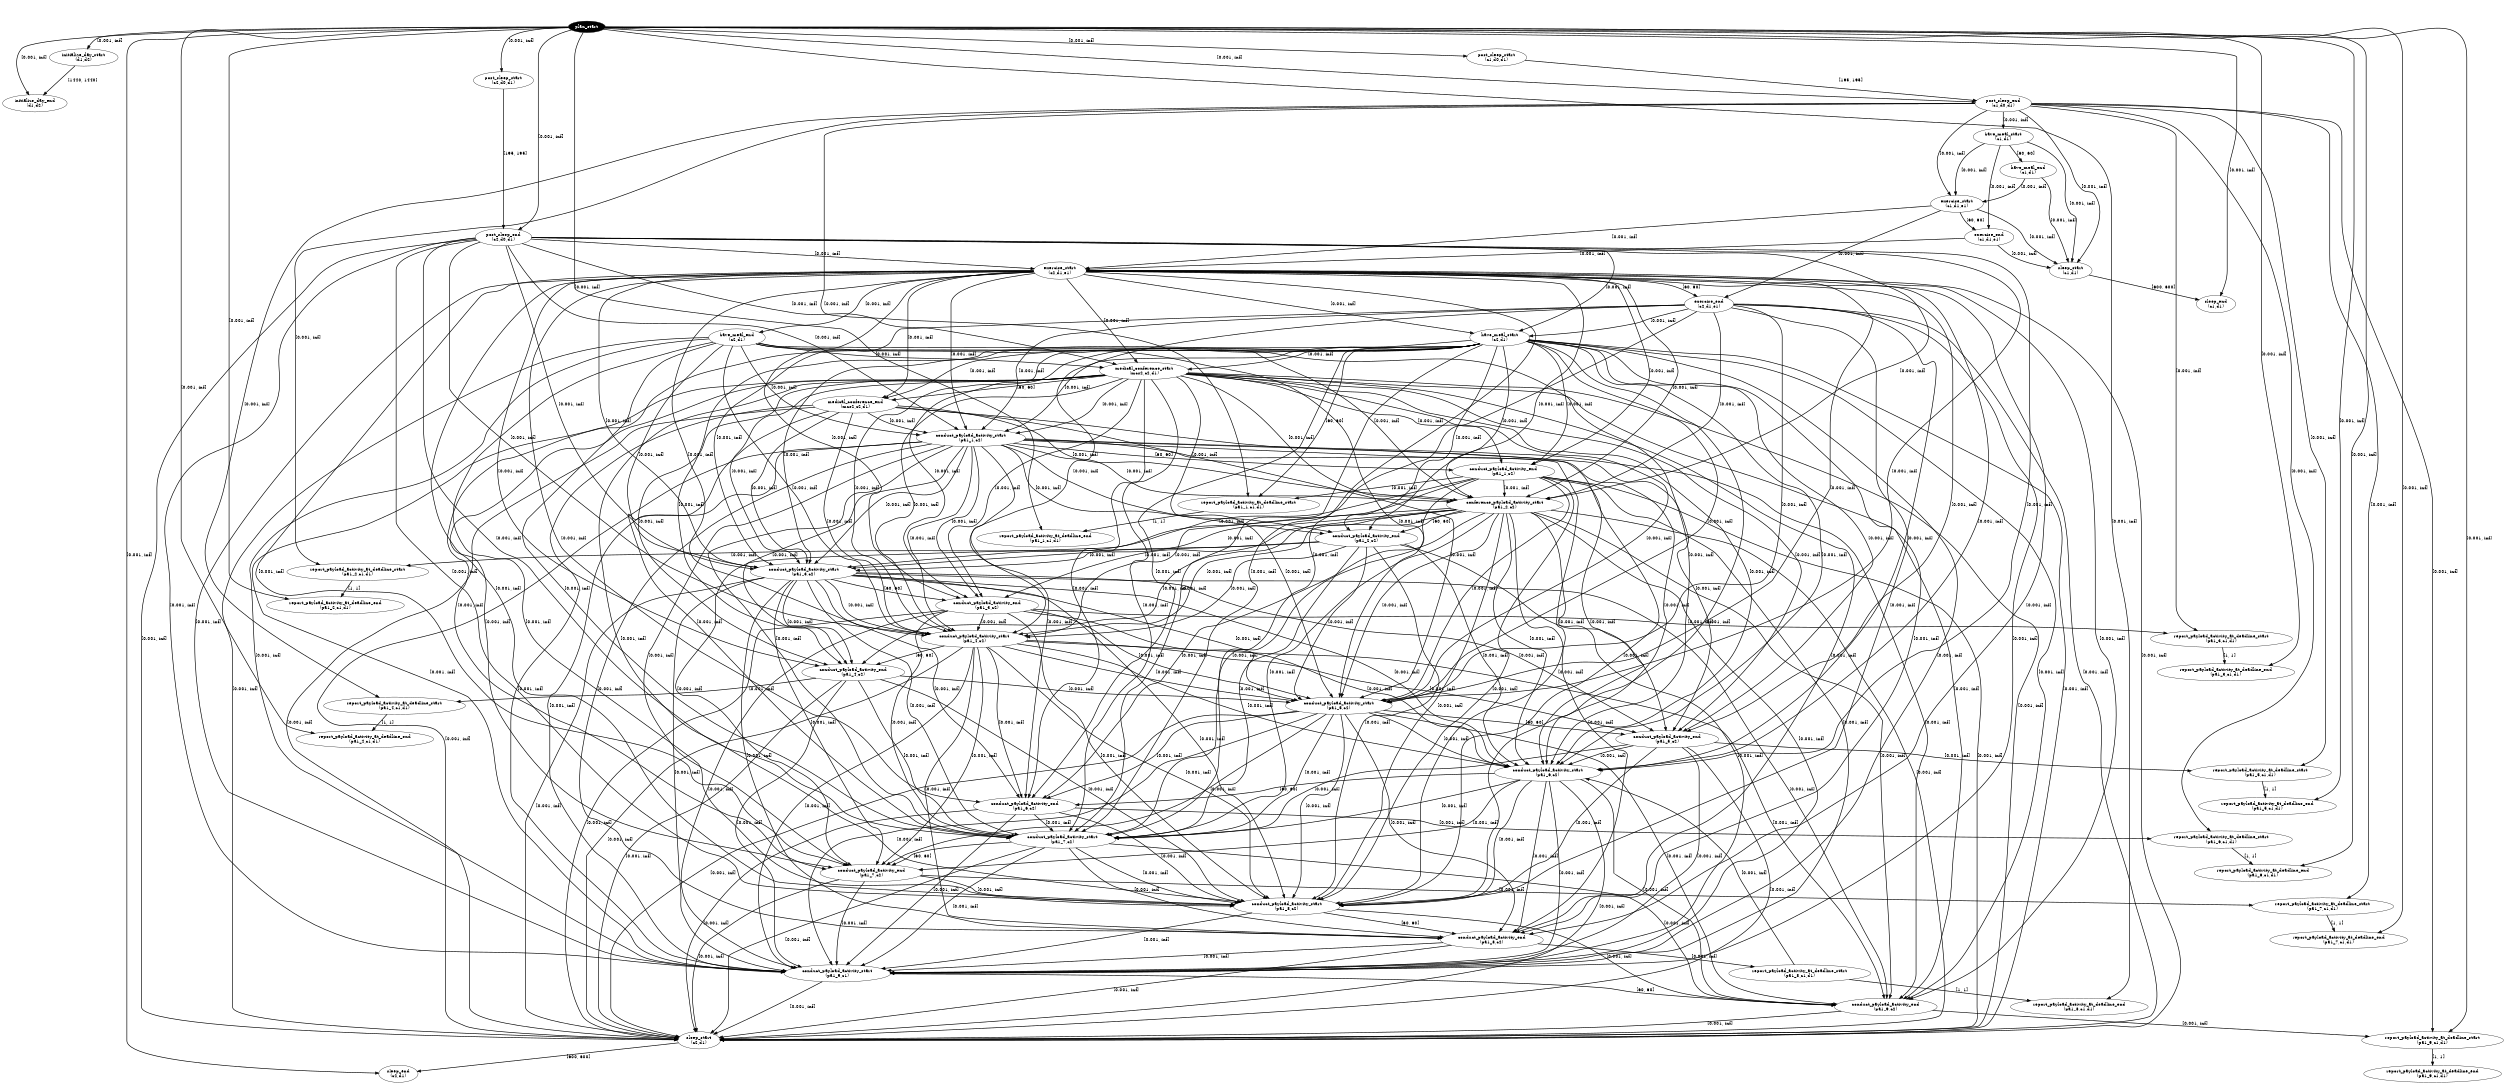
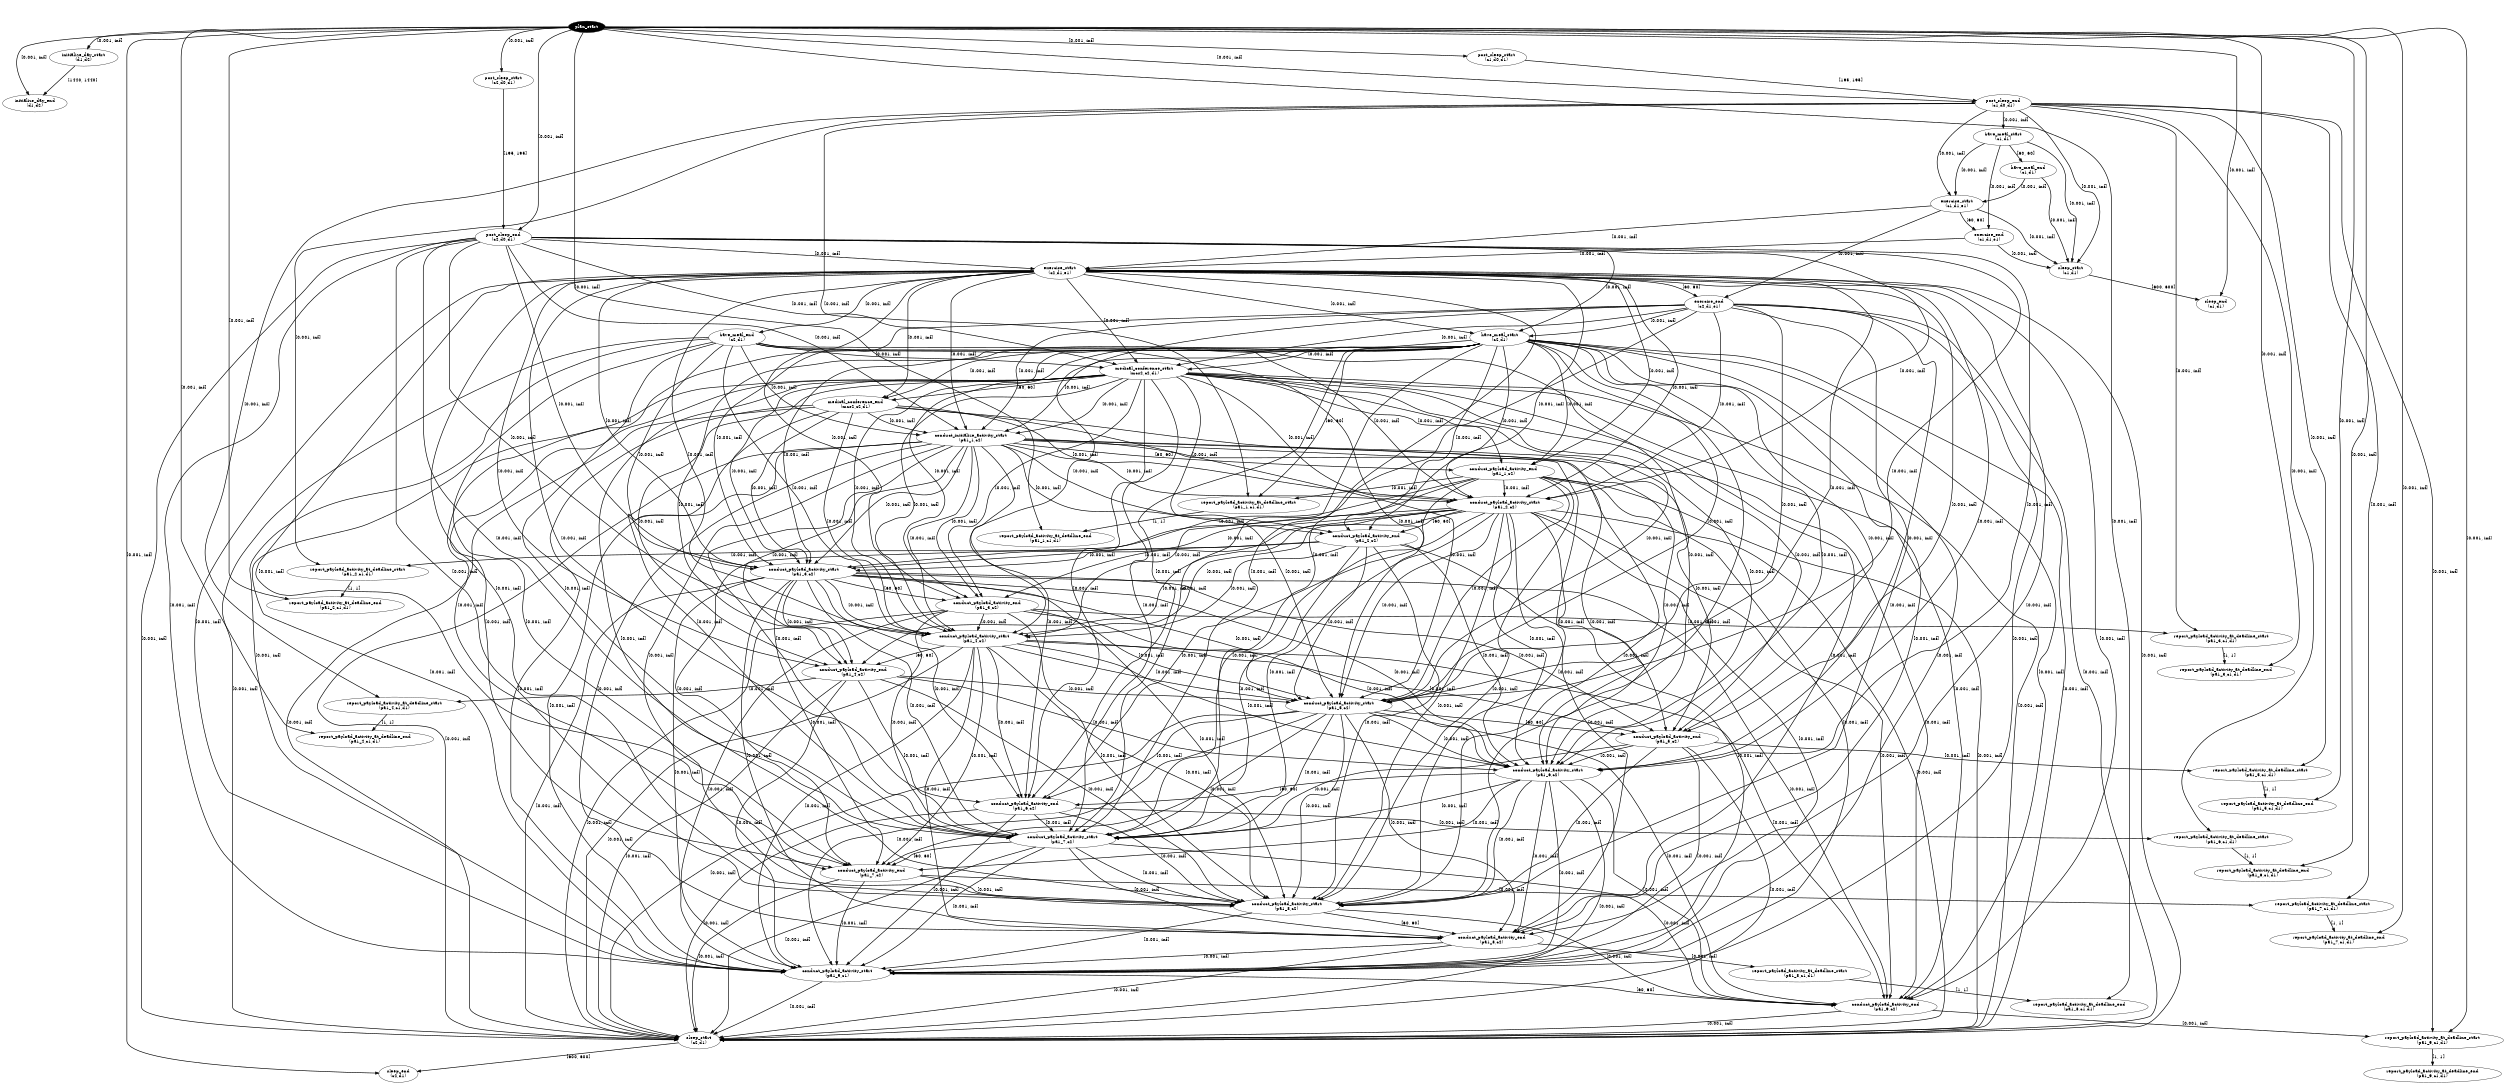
edge "exercise_end (c2,d1,e1)" -> "medical_conference_start (mcs2,c2,d1)": added, label "[0.001, inf]"
node "conduct_payload_activity_start (pa1_1,c2)": label "conduct_payload_activity_start (pa1_1,c2)" -> "conduct_initialize_activity_start (pa1_1,c2)"
node "conference_payload_activity_start (pa1_2,c2)": label "conference_payload_activity_start (pa1_2,c2)" -> "conduct_payload_activity_start (pa1_2,c2)"
edge "report_payload_activity_at_deadline_start (pa1_8,c1,d1)" -> "conduct_payload_activity_start (pa1_6,c2)": now "conduct_payload_activity_end (pa1_4,c2)" -> "conduct_payload_activity_start (pa1_6,c2)"
